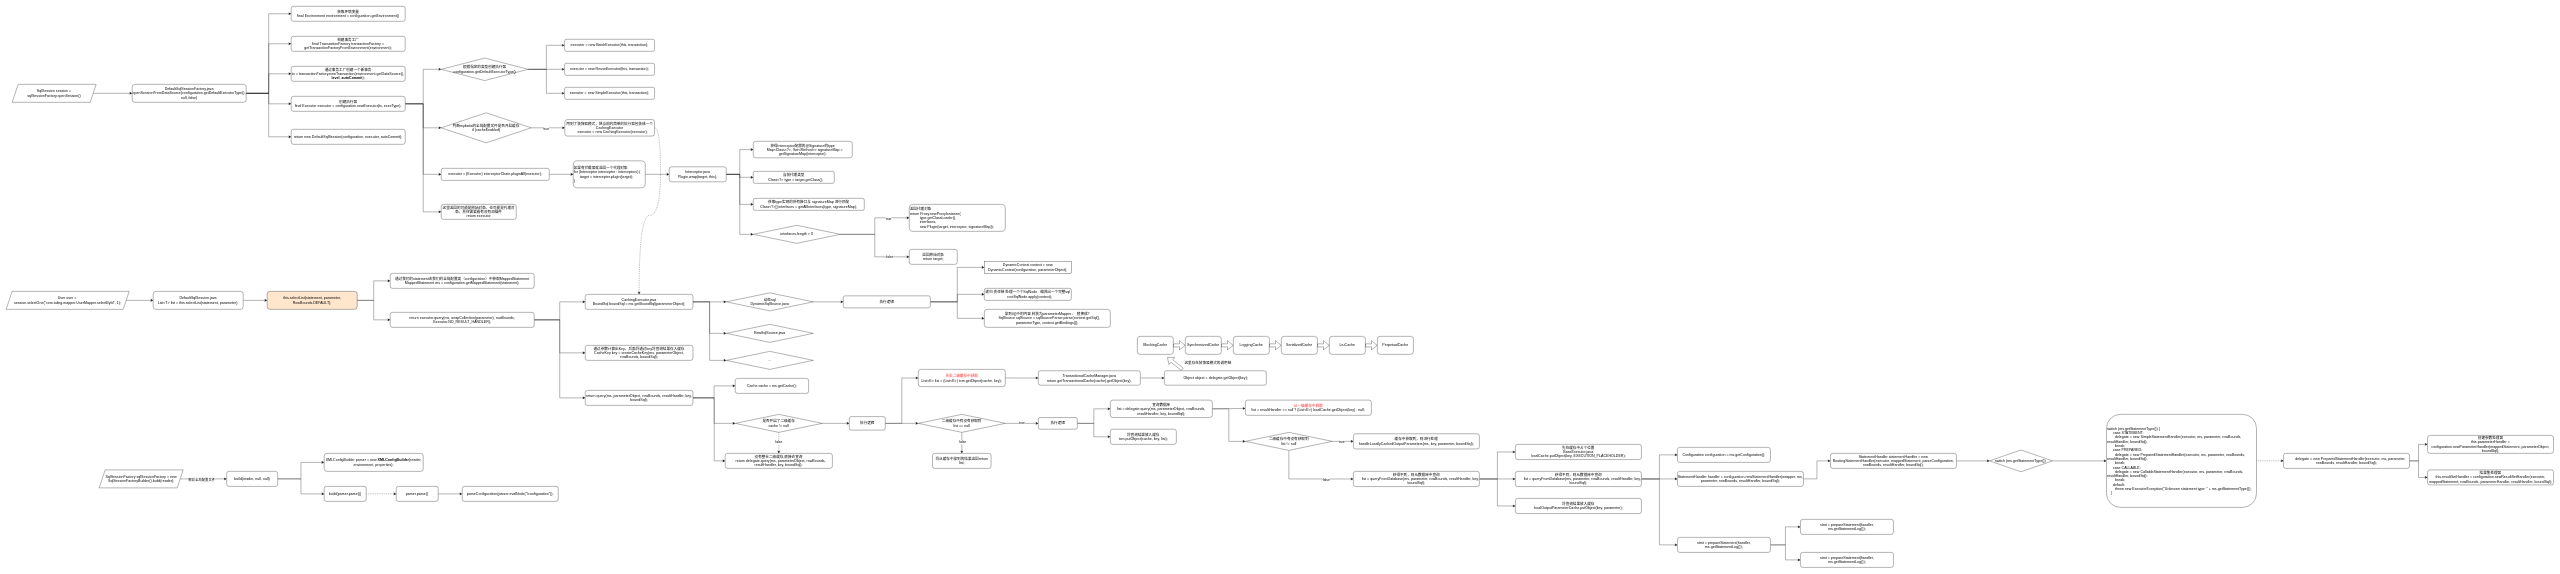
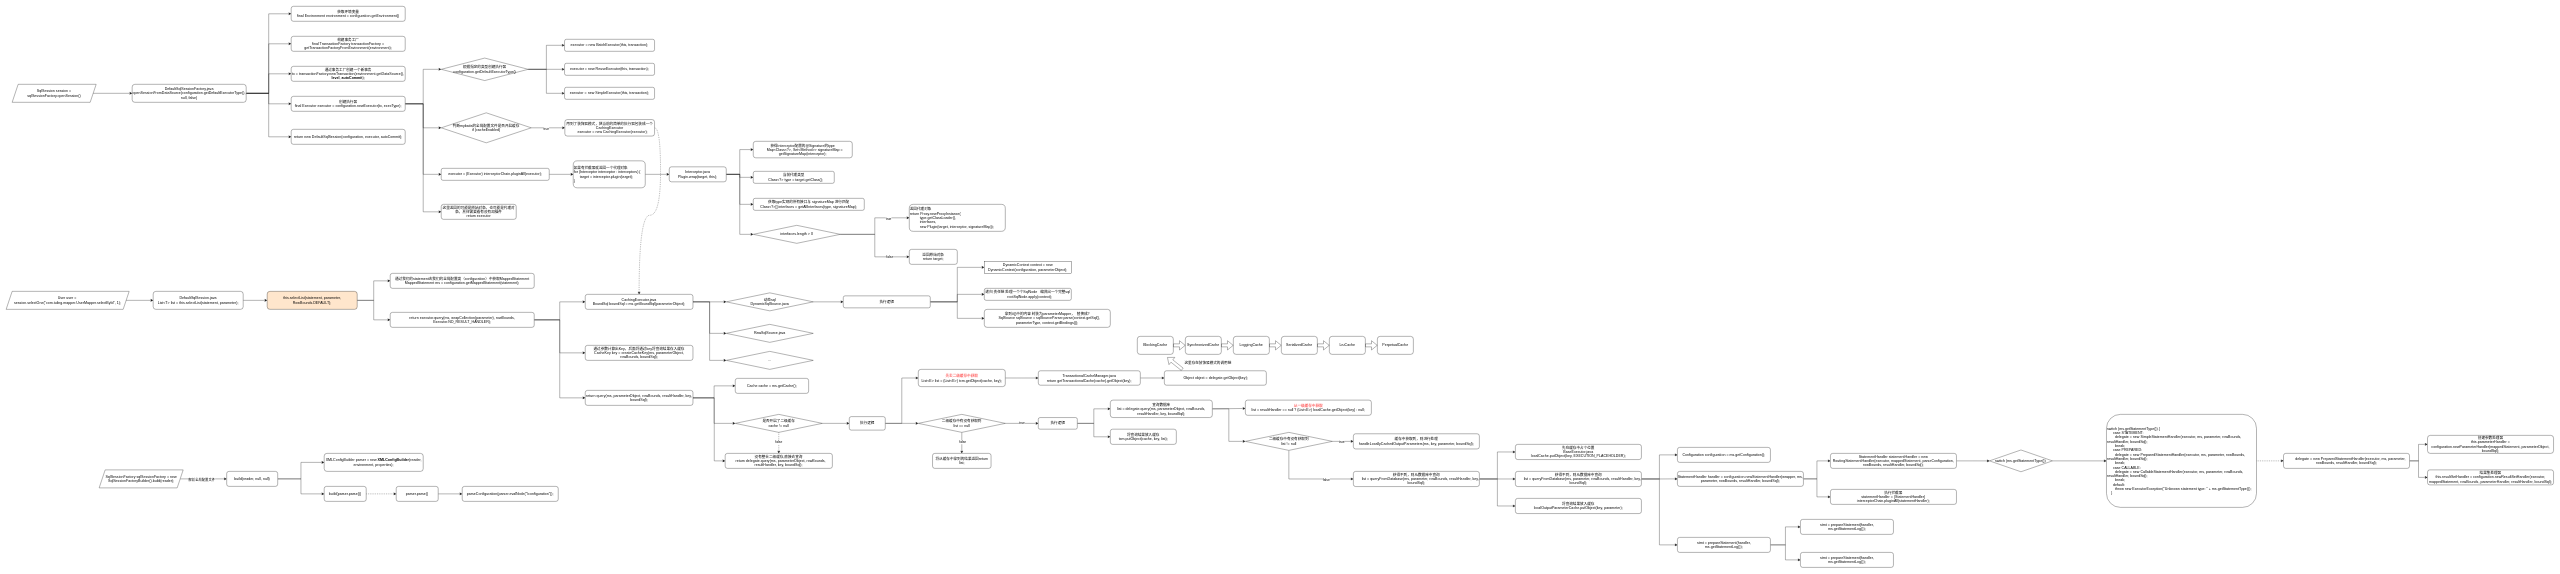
edge "StatementHandler handler = configuration.newStatementHandler(wrapper, ms, parameter, rowBounds, resultHandler, boundSql);" -> "执行拦截器 statementHandler = (StatementHandler) interceptorChain.pluginAll(statementHandler);": added
node "执行拦截器 statementHandler = (StatementHandler) interceptorChain.pluginAll(statementHandler);": added
